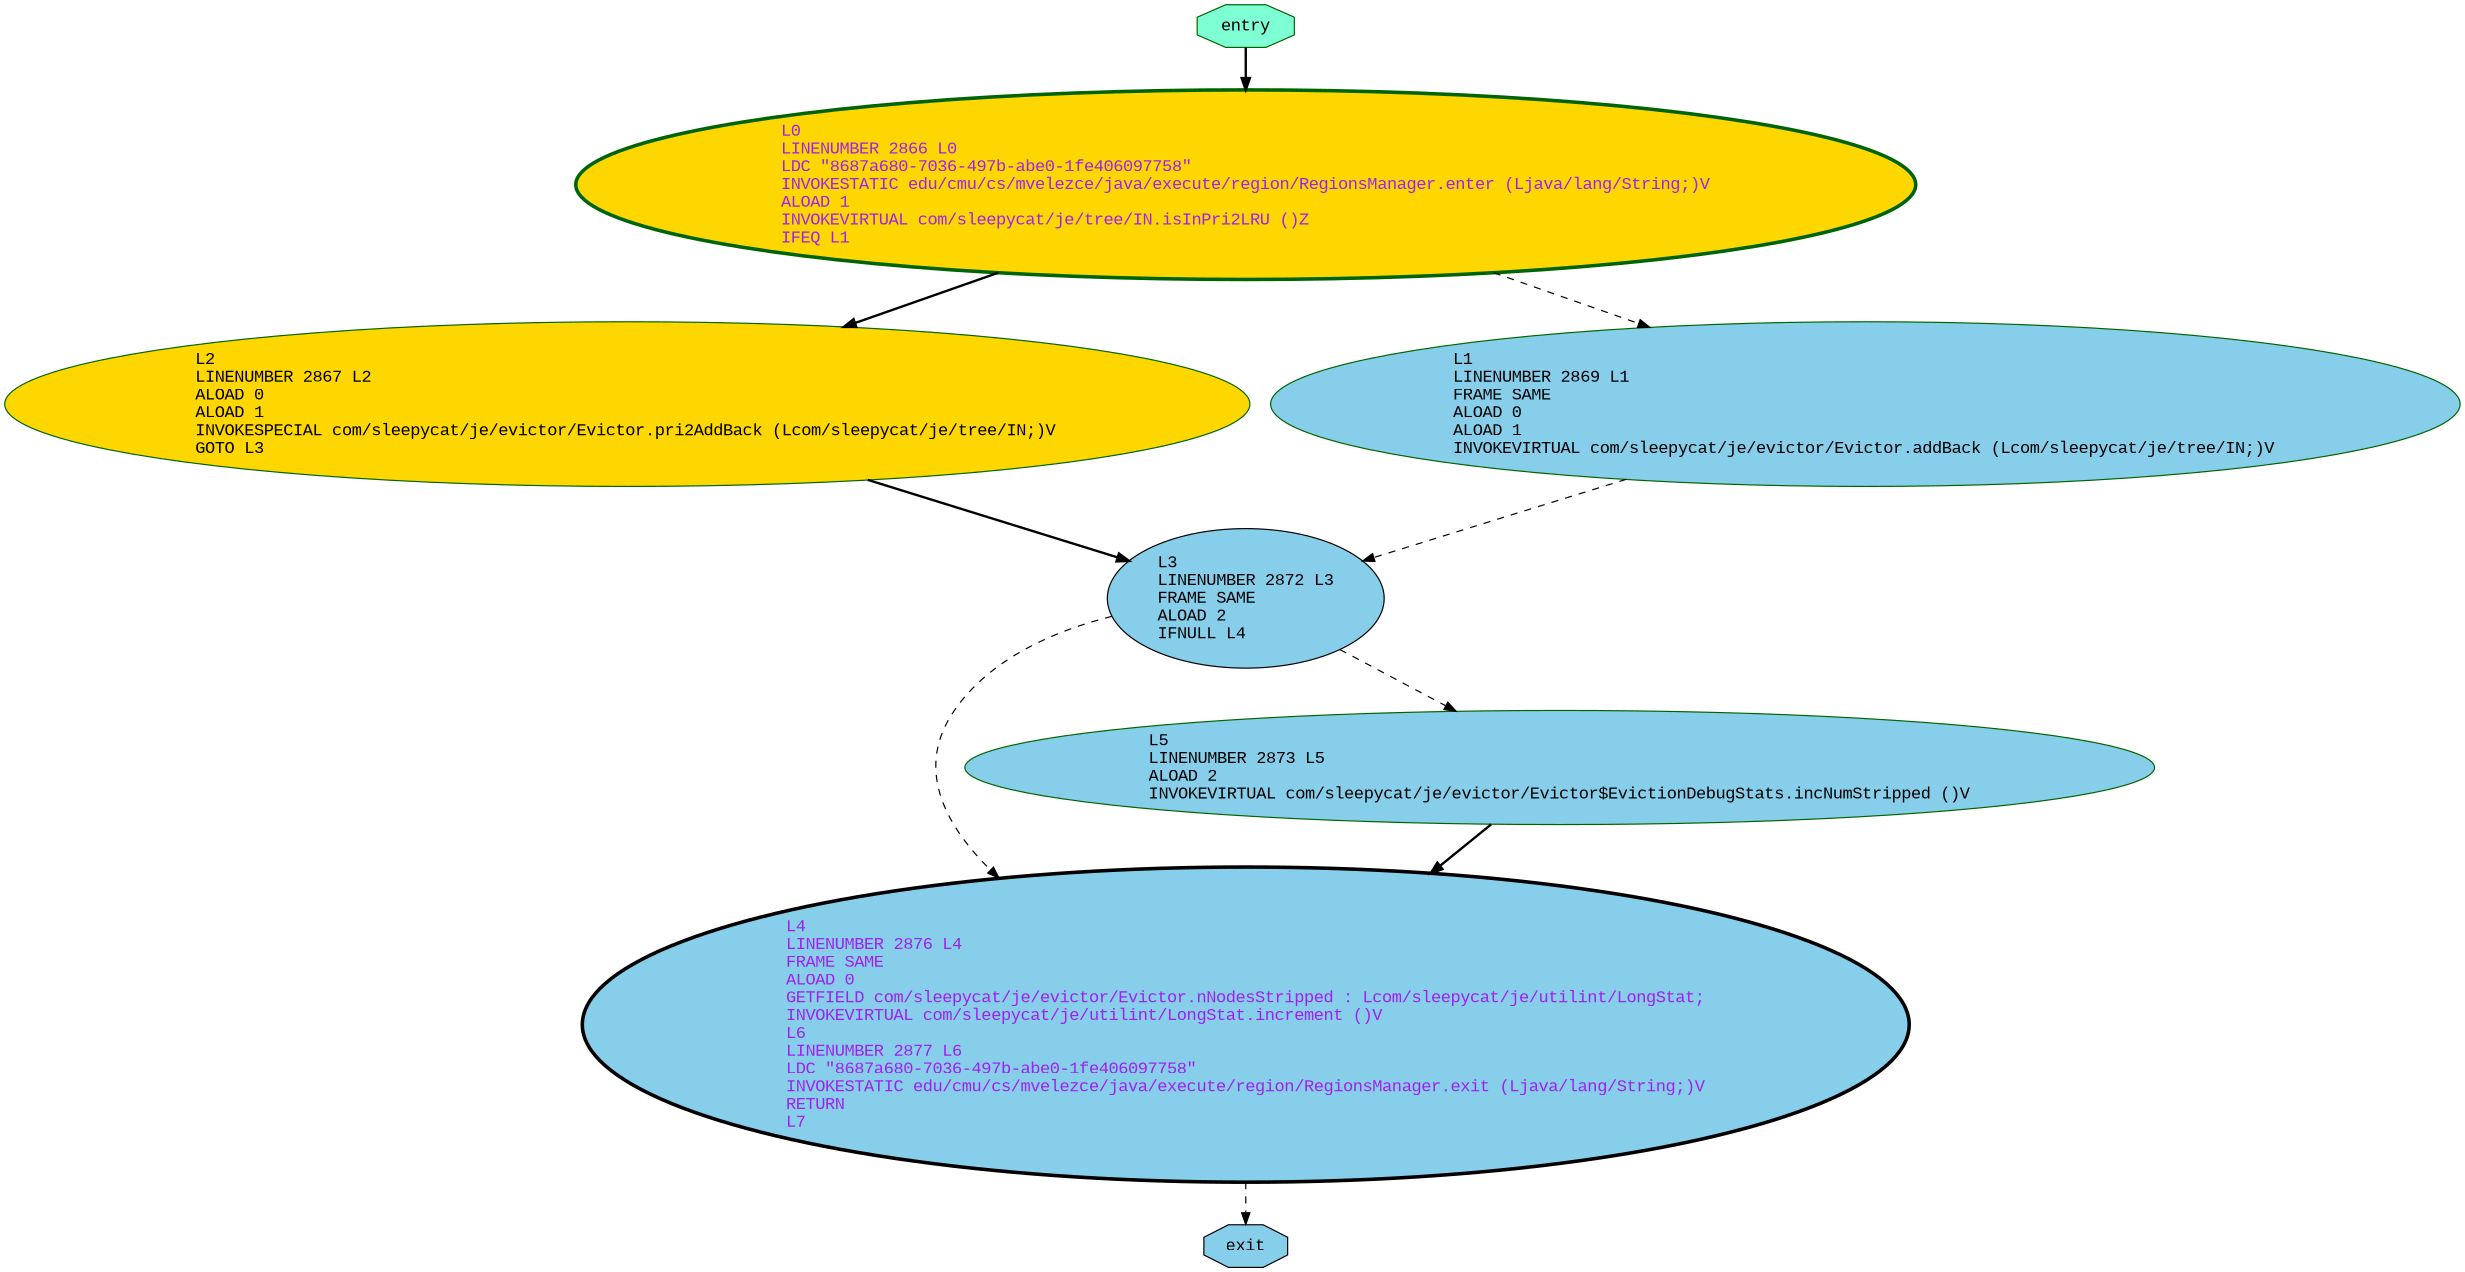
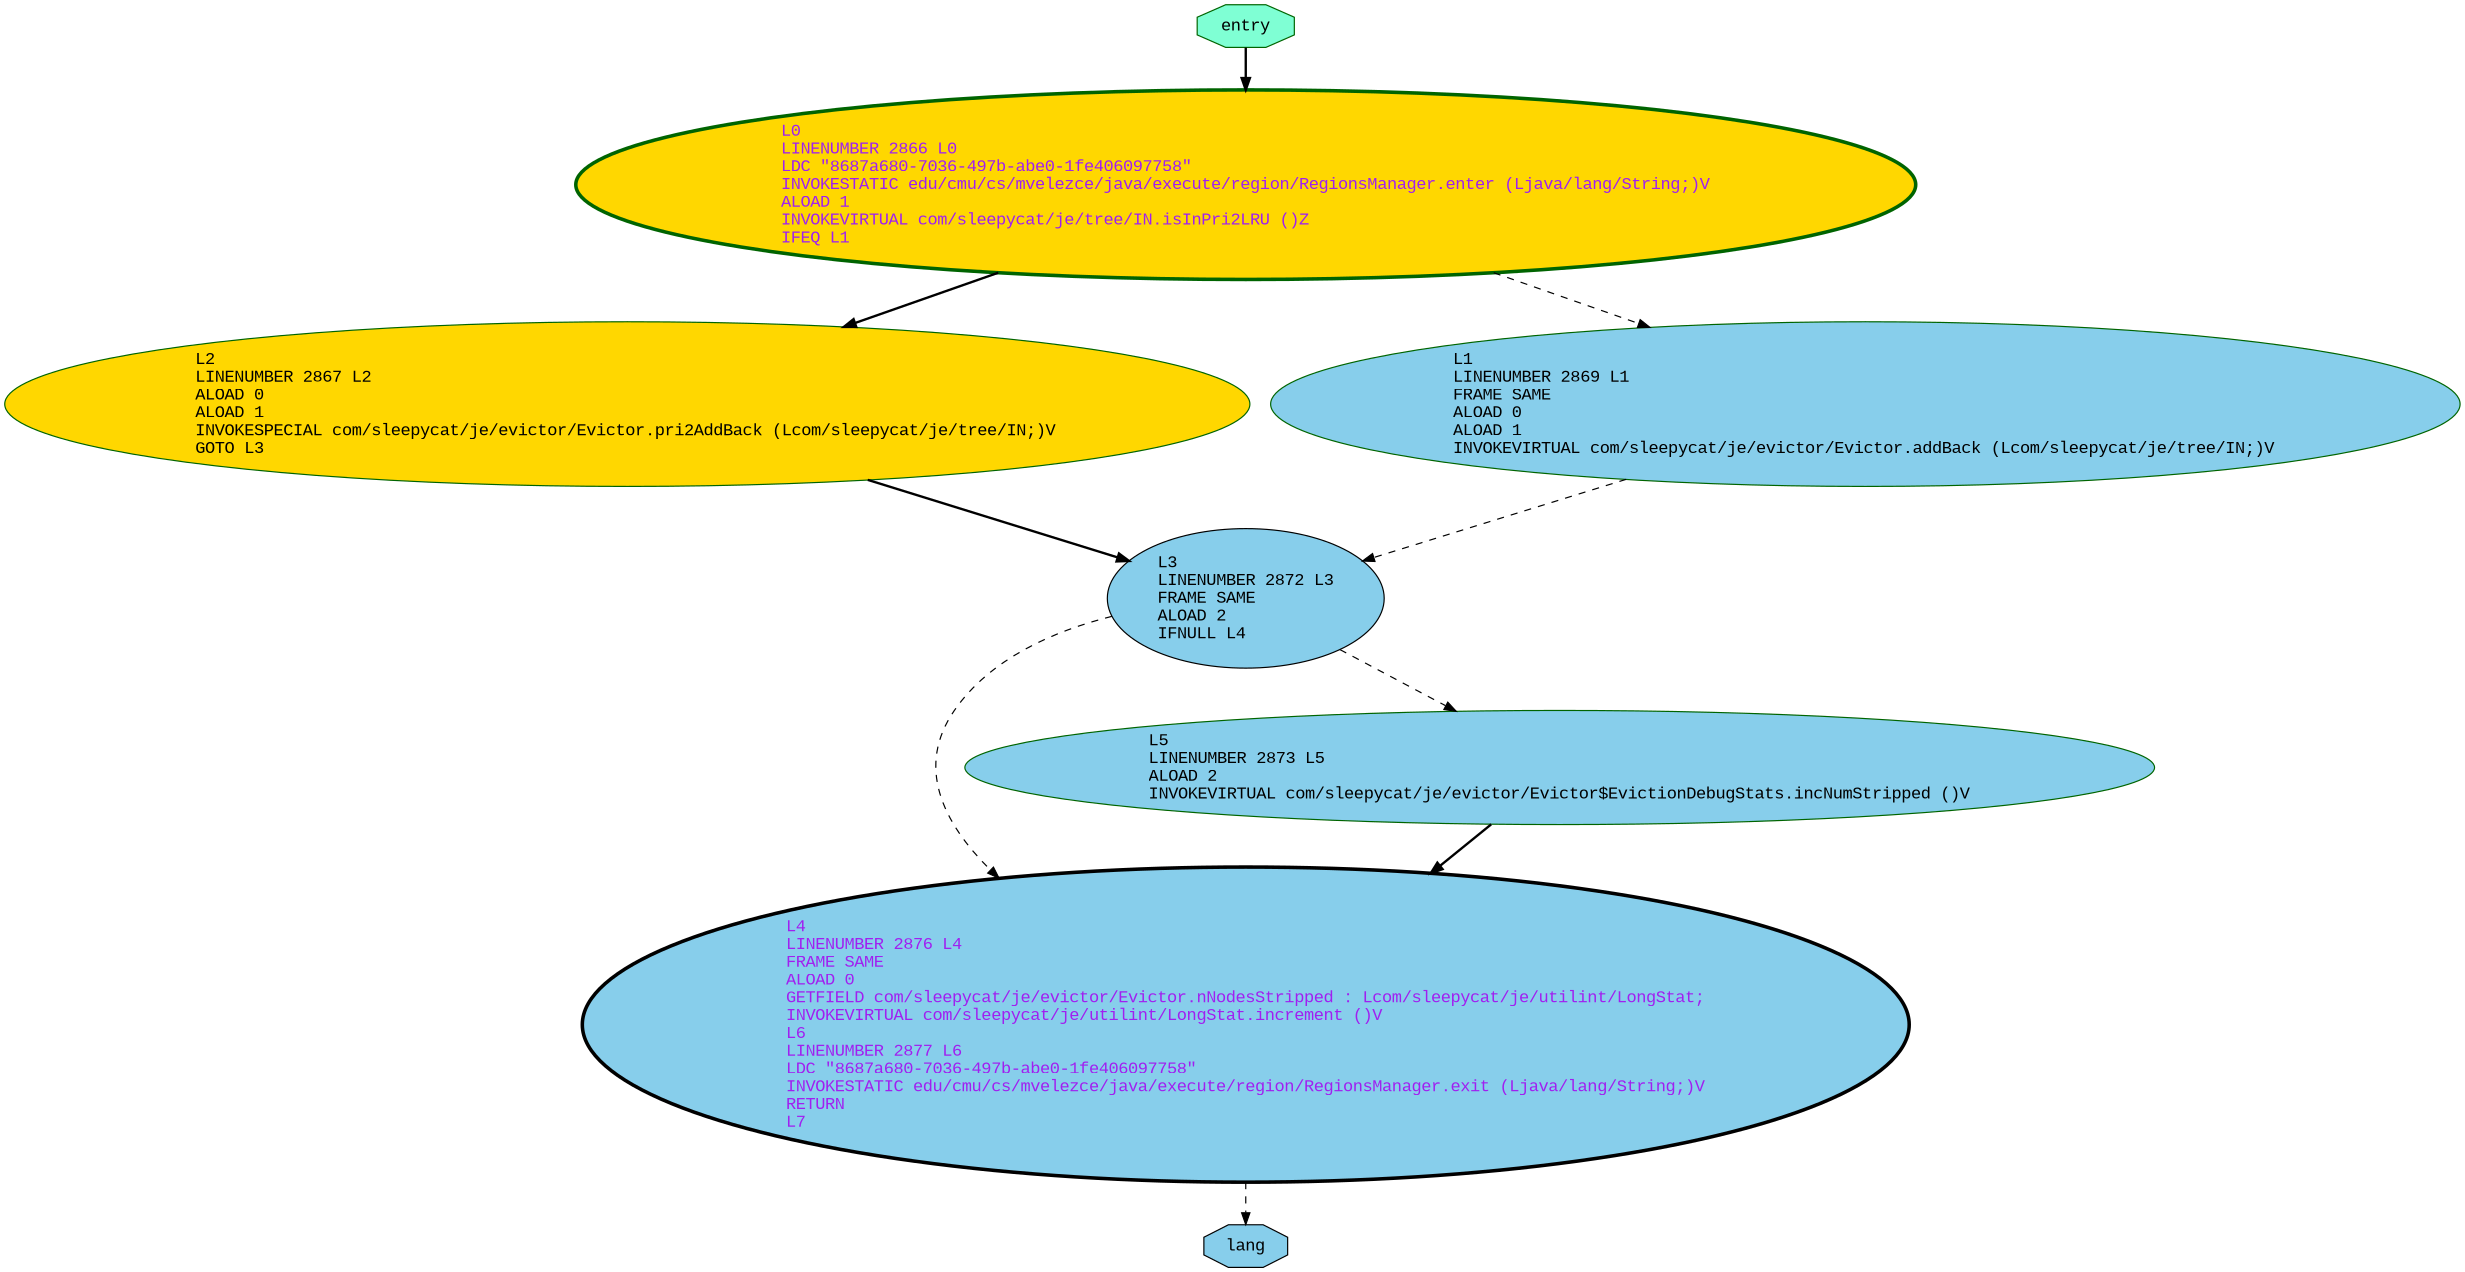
node "exit": label "exit" -> "lang"
